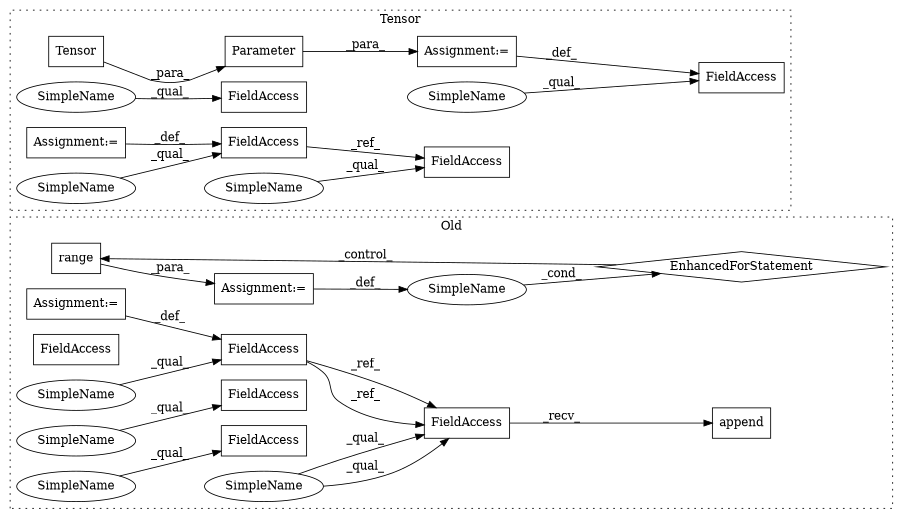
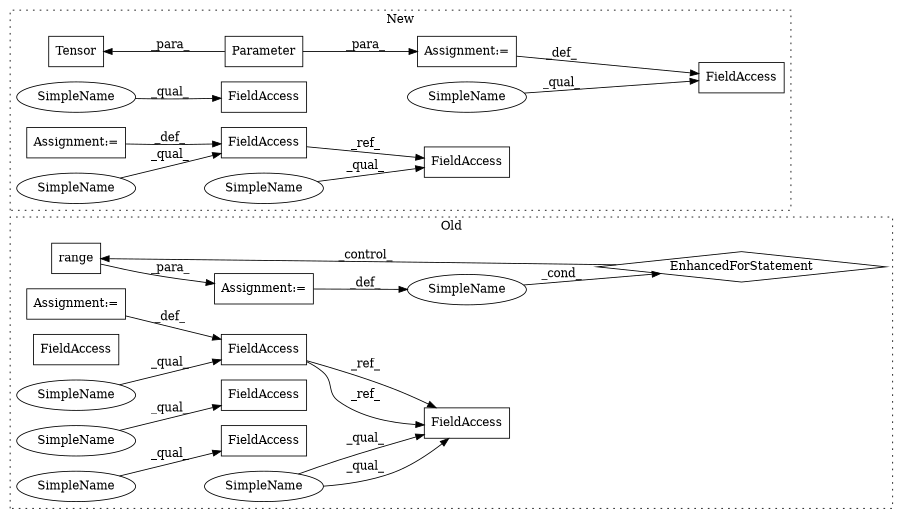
cluster "Tensor": label "Tensor" -> "New"
edge "Tensor" -> "Parameter": reversed
node "append": removed
